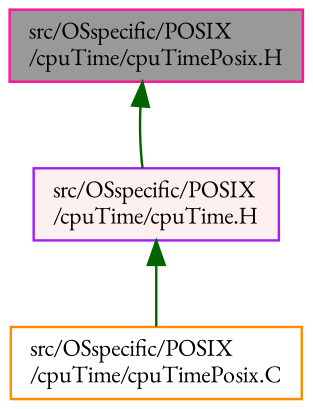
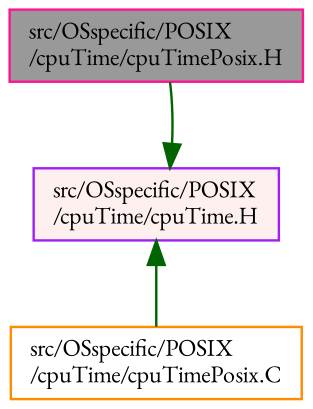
edge "src/OSspecific/POSIX /cpuTime/cpuTime.H" -> "src/OSspecific/POSIX /cpuTime/cpuTimePosix.H": reversed
